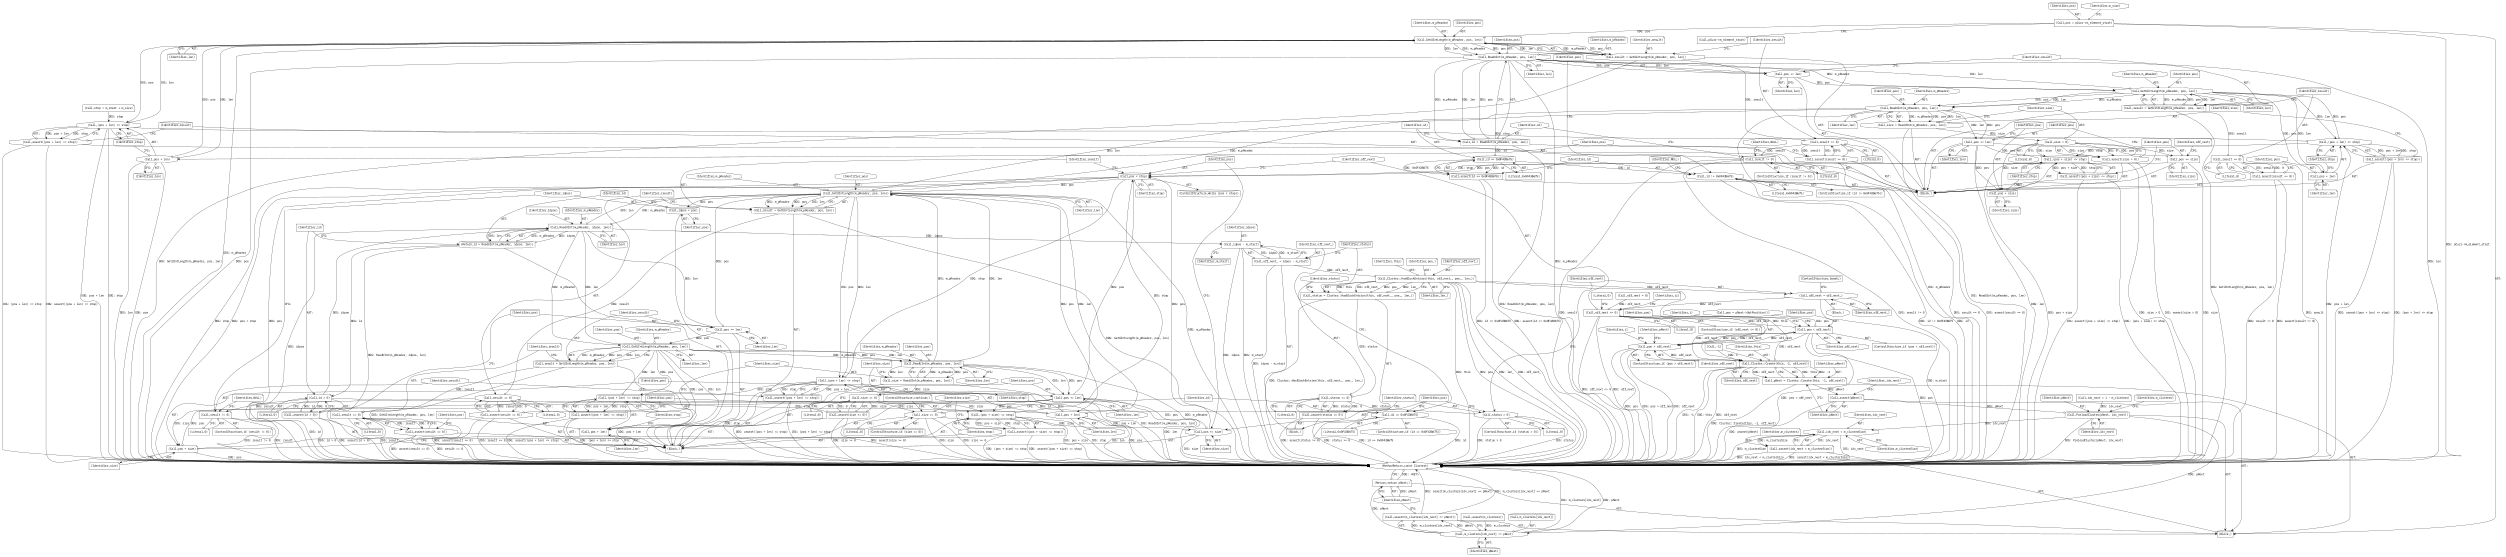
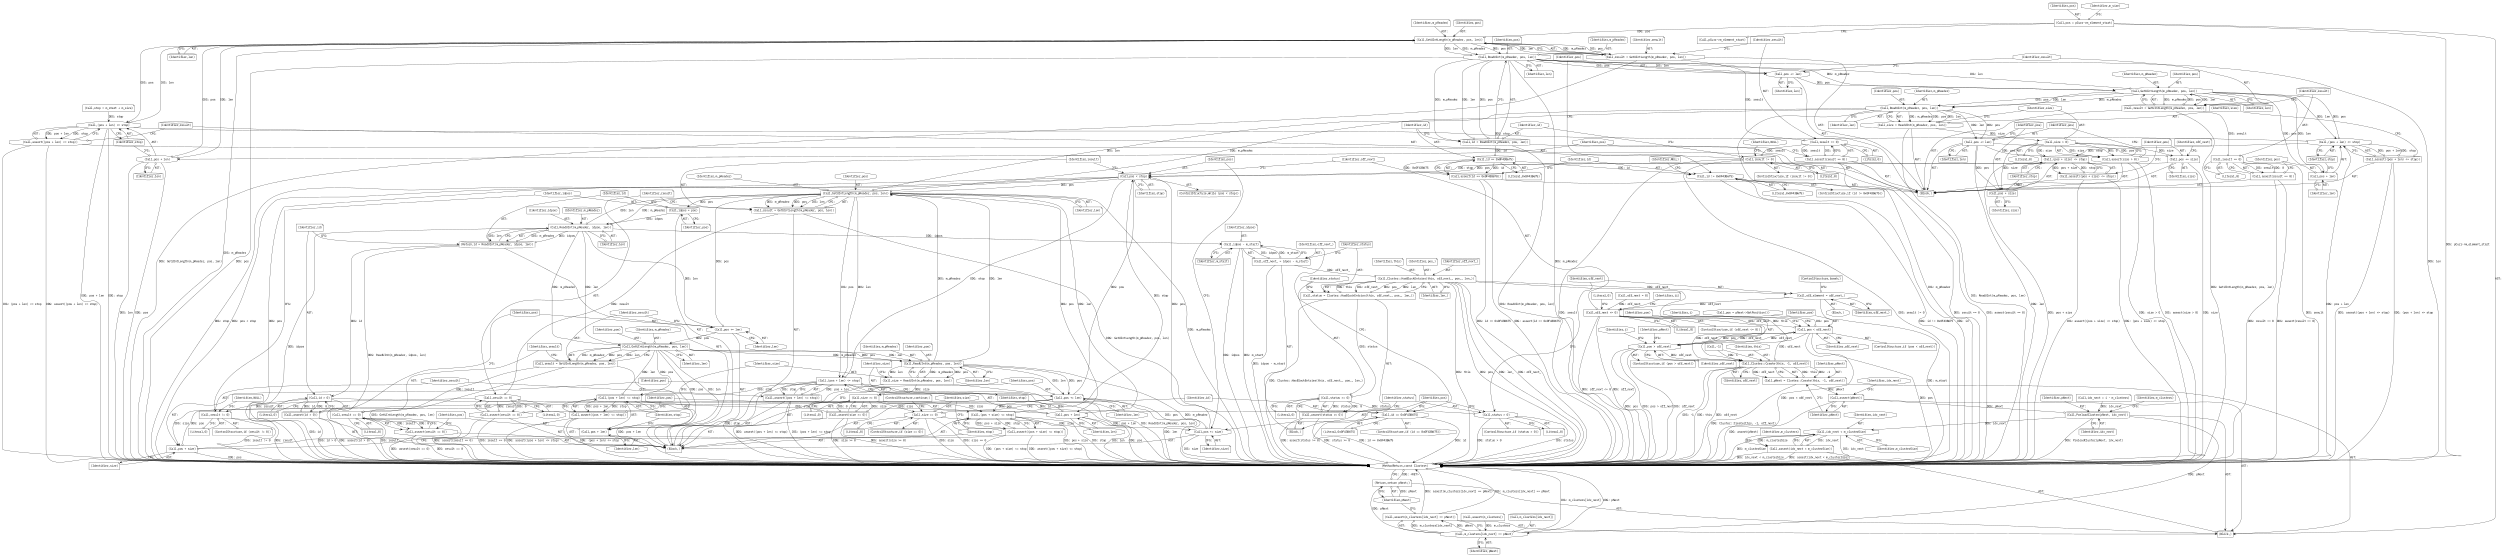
edge "(Call,id > 0)" -> "(Call,ReadUInt(m_pReader, idpos, len))": now "(Call,idpos = pos)" -> "(Call,ReadUInt(m_pReader, idpos, len))"
edge "(Identifier,m_start)" -> "(Call,idpos - m_start)": added, label "AST:"
node "(Call,off_next = off_next_)": label "(Call,off_next = off_next_)" -> "(Call,off_element = off_next_)"
